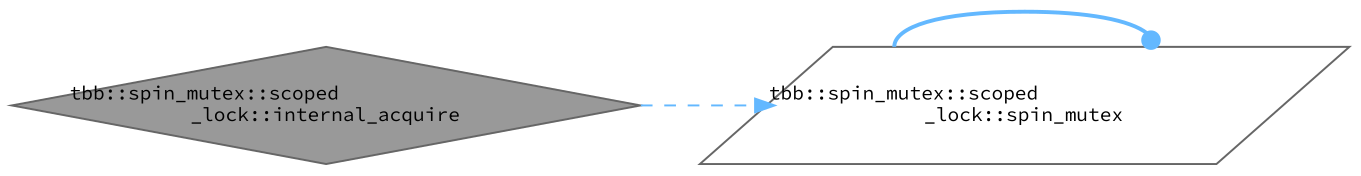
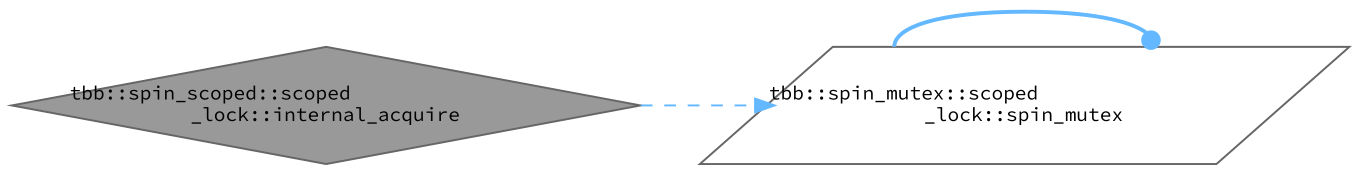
node "tbb::spin_mutex::scoped _lock::internal_acquire": label "tbb::spin_mutex::scoped _lock::internal_acquire" -> "tbb::spin_scoped::scoped _lock::internal_acquire"
